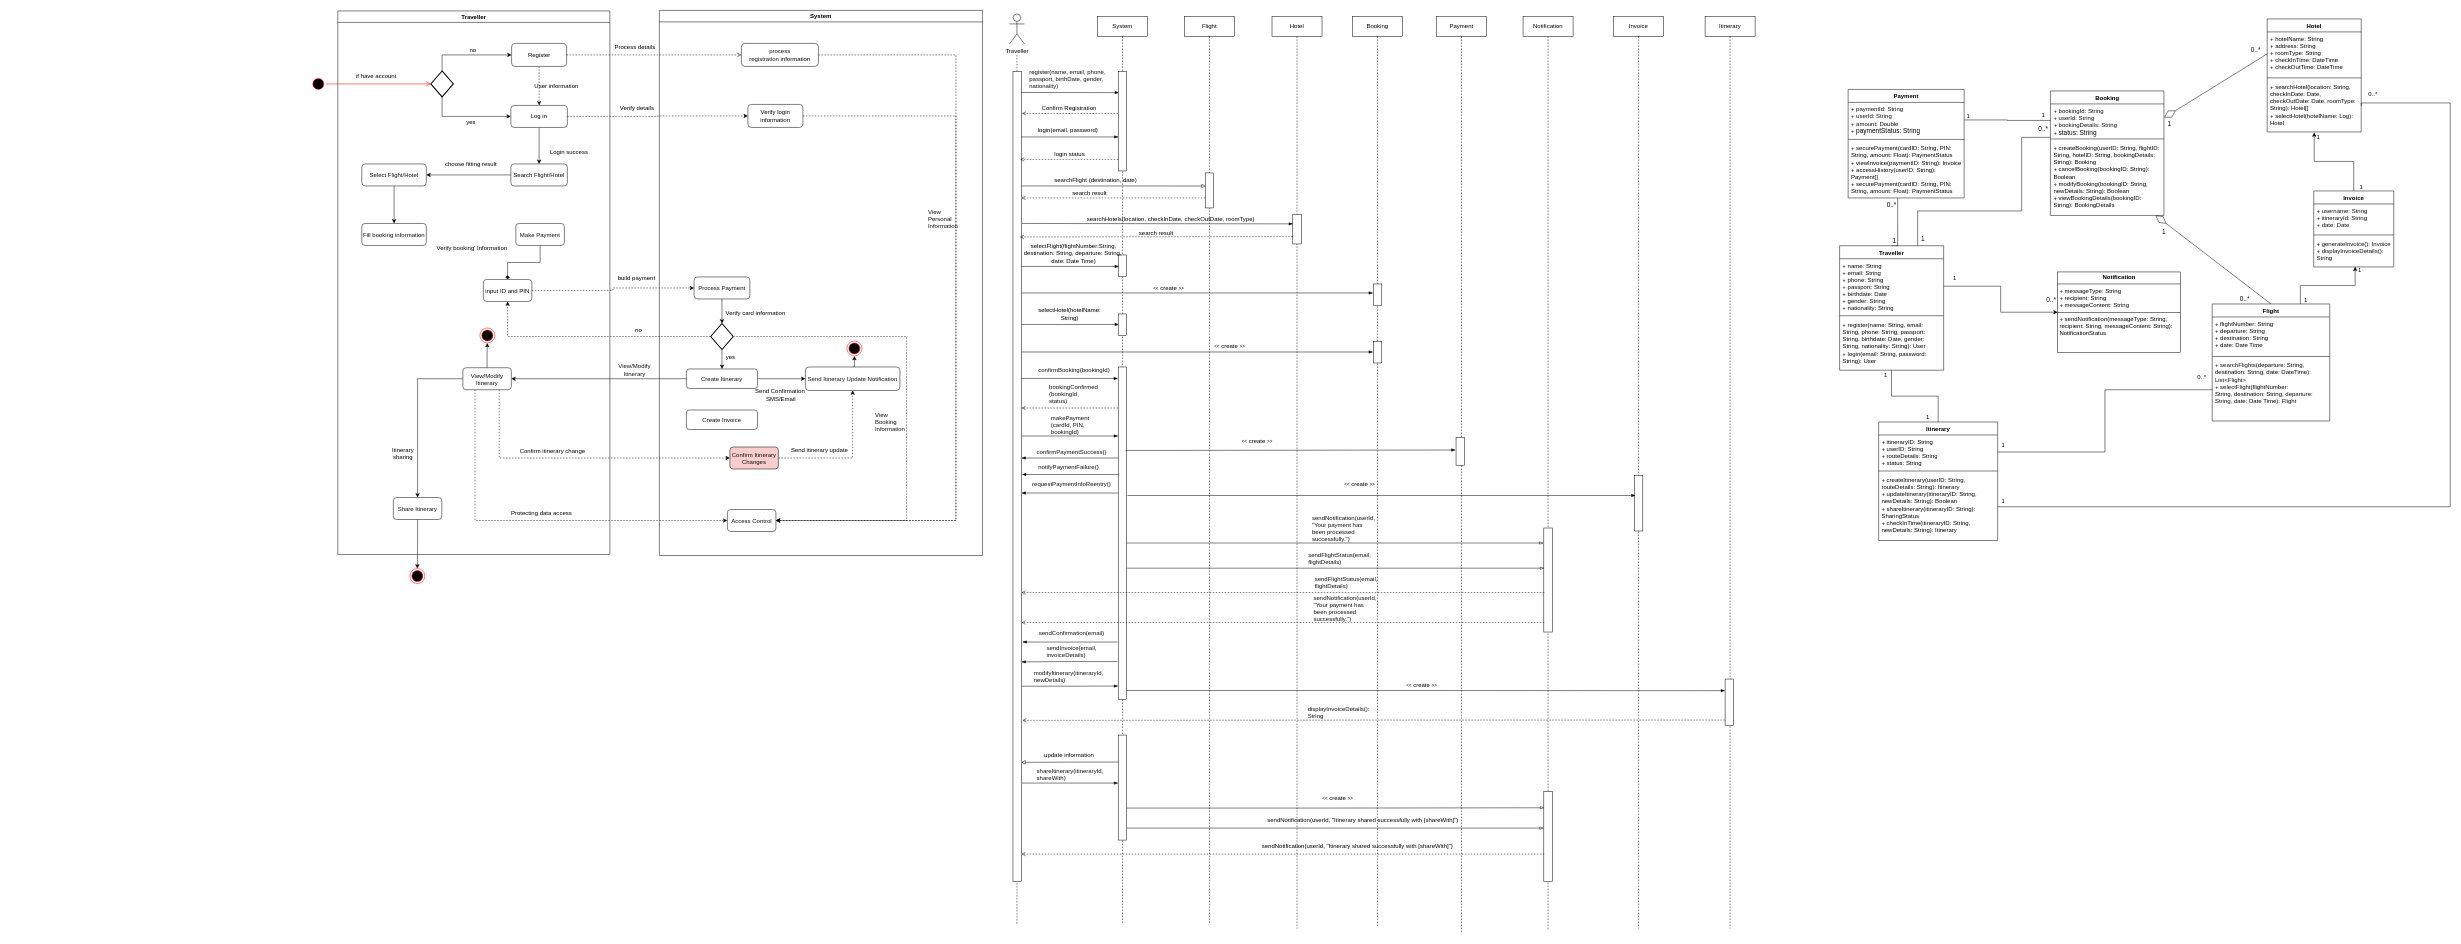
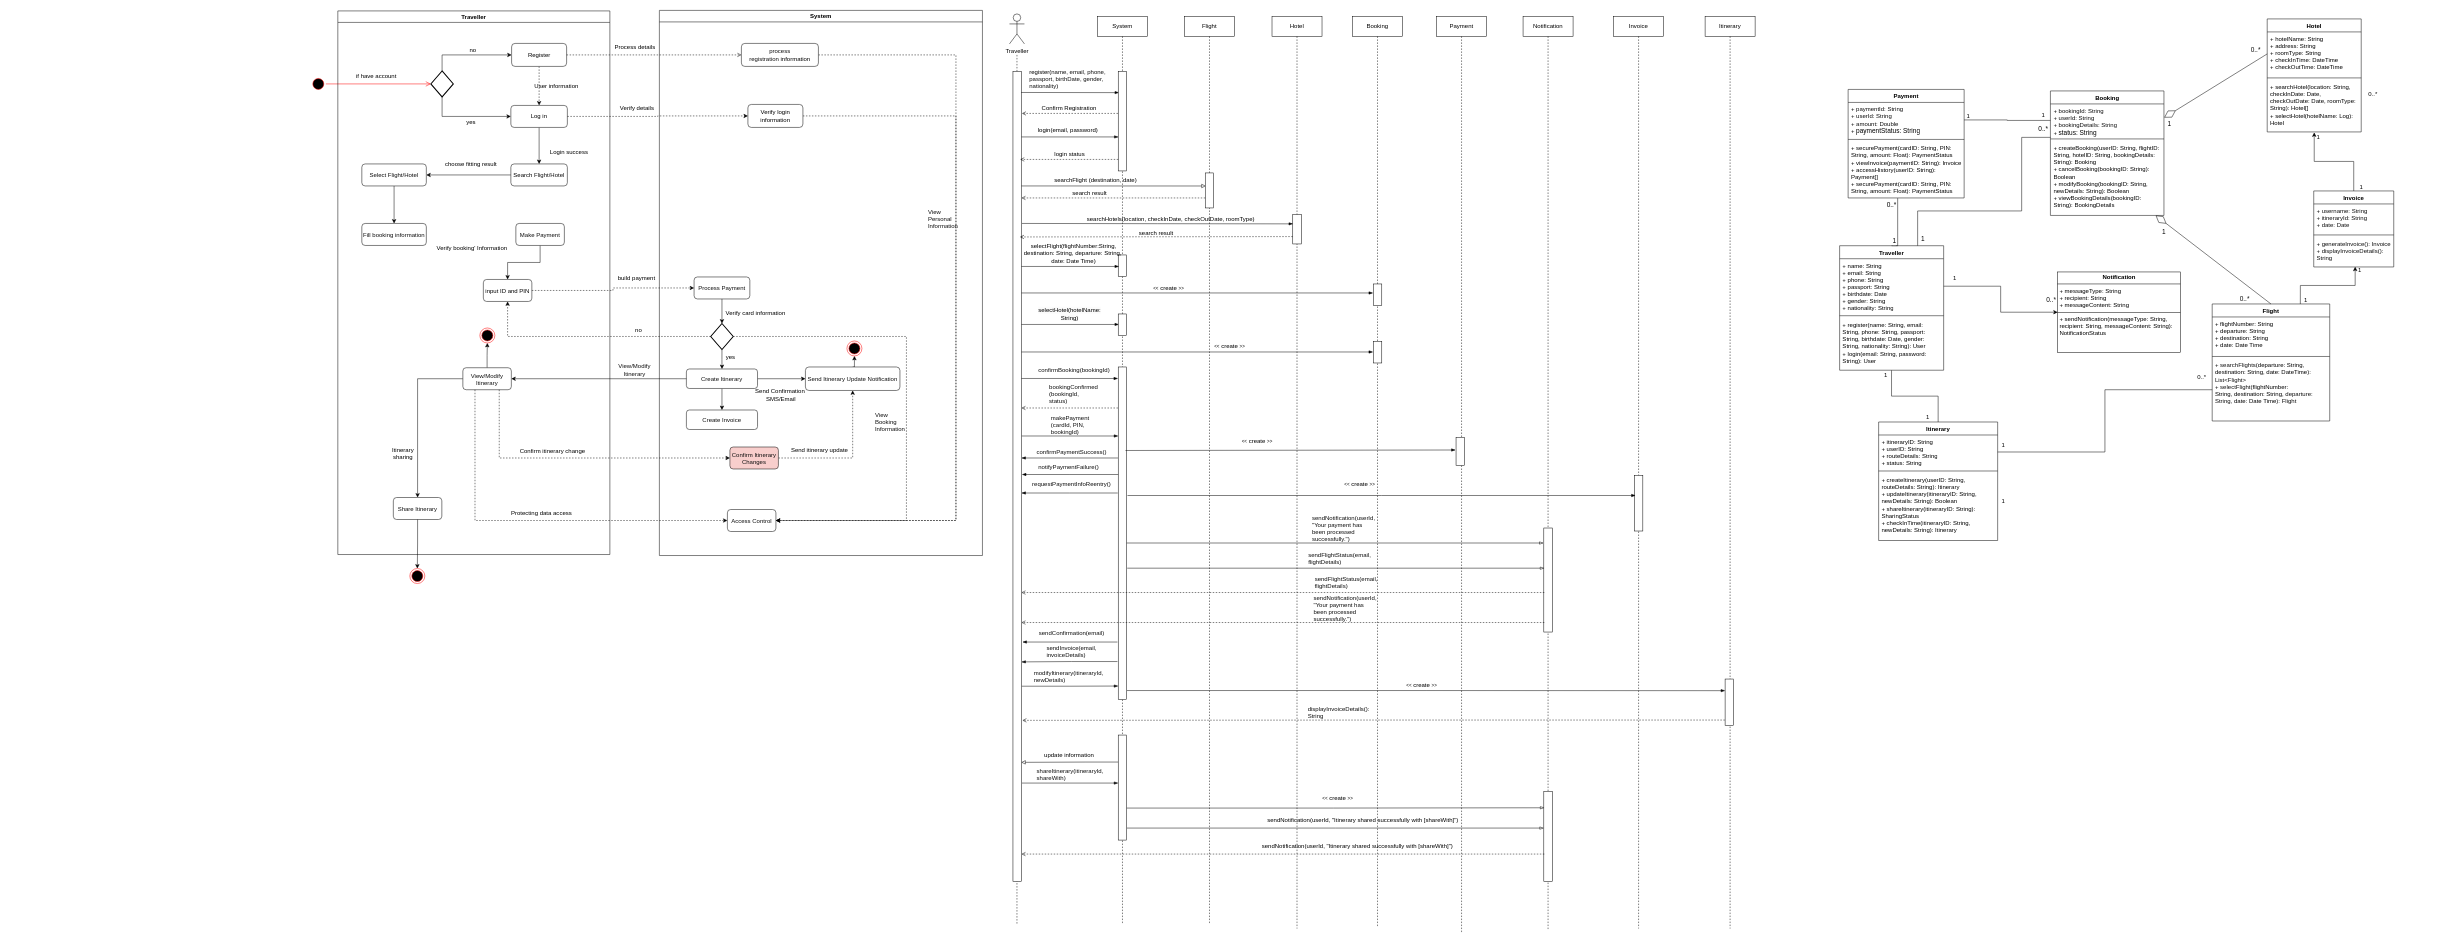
edge "Make Payment" -> "input ID and PIN": arrowhead diamond -> classic
edge "Create Itinerary" -> "Create Invoice": added
edge "+ searchHotel(location: String, checkInDate: Date, checkOutDate: Date, roomType: String): Hotel[] + selectHotel(hotelName: Log): Hotel" -- "+ createItinerary(userID: String, routeDetails: String): Itinerary + updateItinerary(itineraryID: String, newDetails: String): Boolean + shareItinerary(itineraryID: String): SharingStatus + checkInTime(itineraryID: String, newDetails: String): Itinerary": removed
